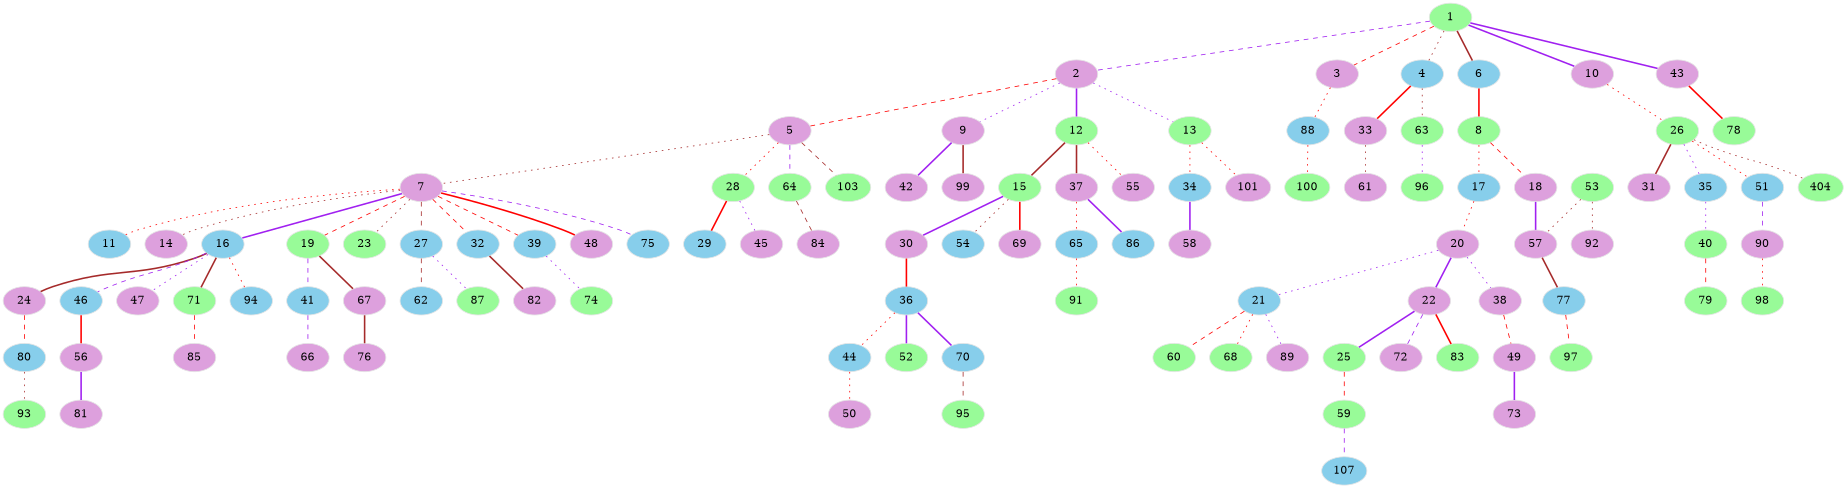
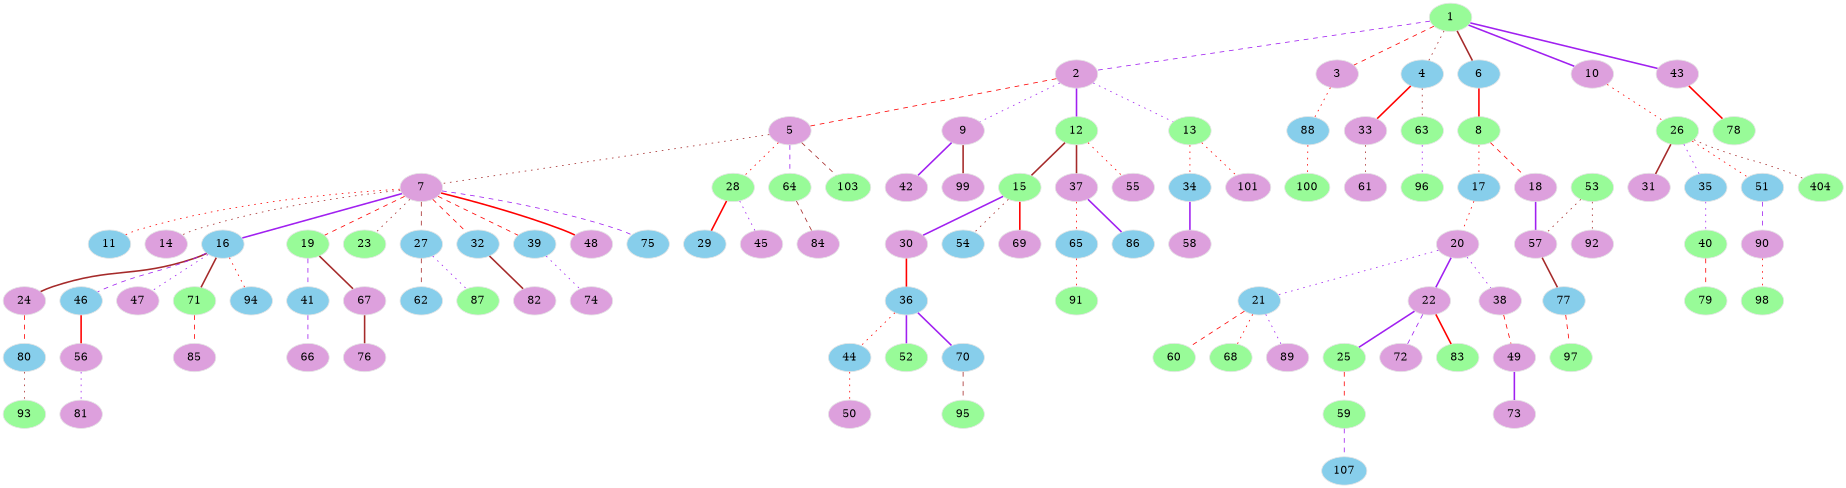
node "74": fillcolor palegreen -> plum
edge "56" -- "81": style bold -> dotted
